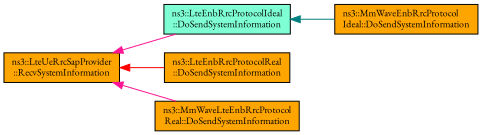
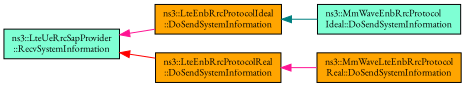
node "ns3::LteEnbRrcProtocolIdeal ::DoSendSystemInformation": fillcolor aquamarine -> orange
node "ns3::MmWaveEnbRrcProtocol Ideal::DoSendSystemInformation": fillcolor orange -> aquamarine
node "ns3::LteUeRrcSapProvider ::RecvSystemInformation": fillcolor orange -> aquamarine
edge "ns3::MmWaveLteEnbRrcProtocol Real::DoSendSystemInformation" -> "ns3::LteUeRrcSapProvider ::RecvSystemInformation": now "ns3::MmWaveLteEnbRrcProtocol Real::DoSendSystemInformation" -> "ns3::LteEnbRrcProtocolReal ::DoSendSystemInformation"
